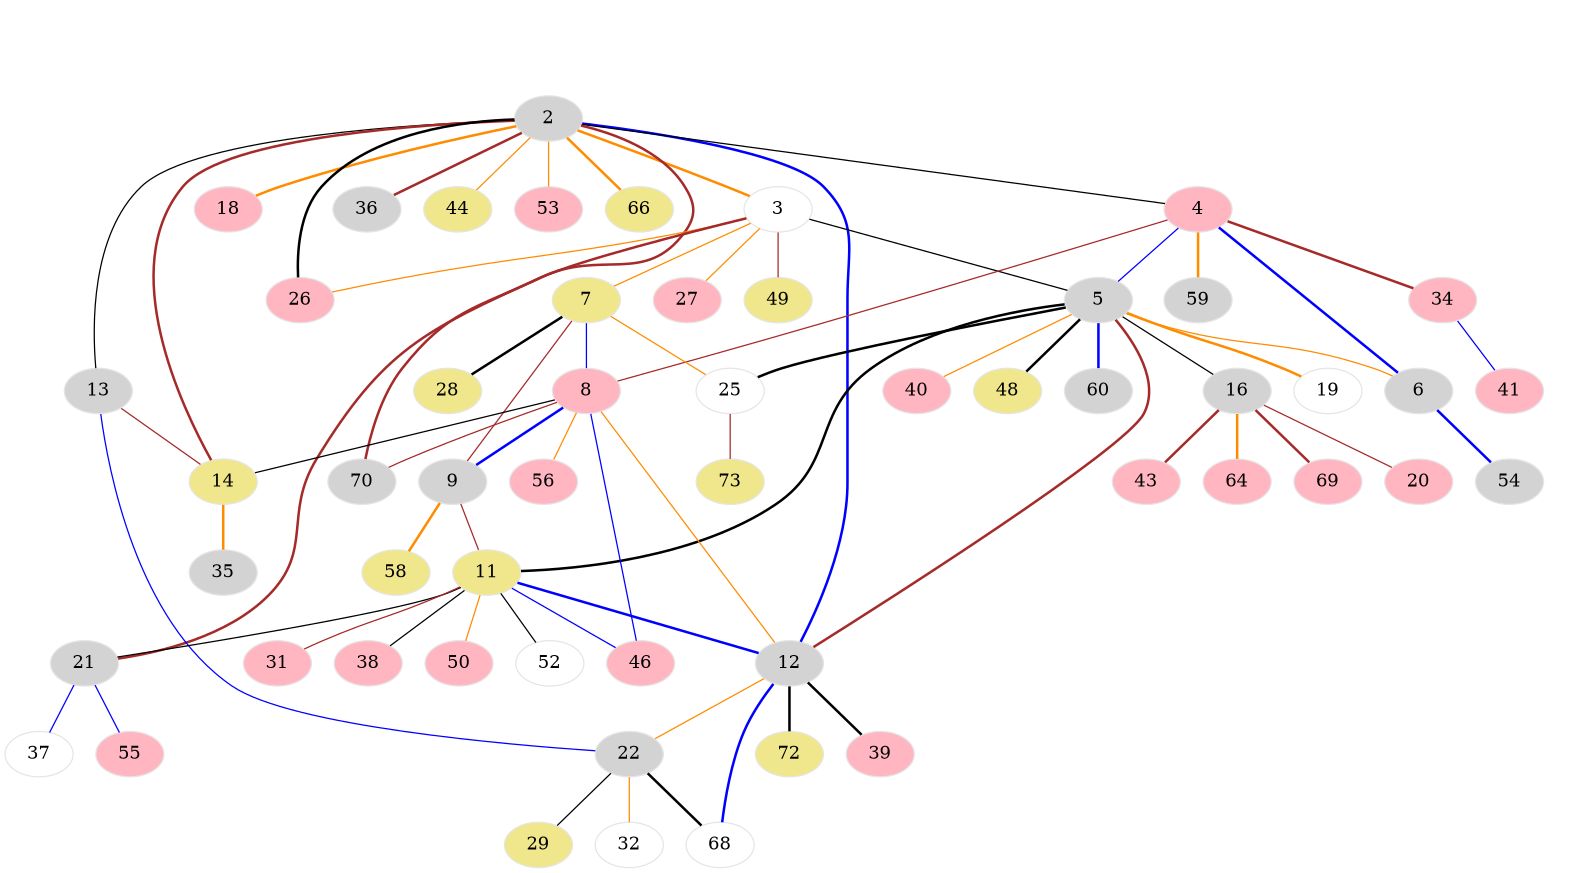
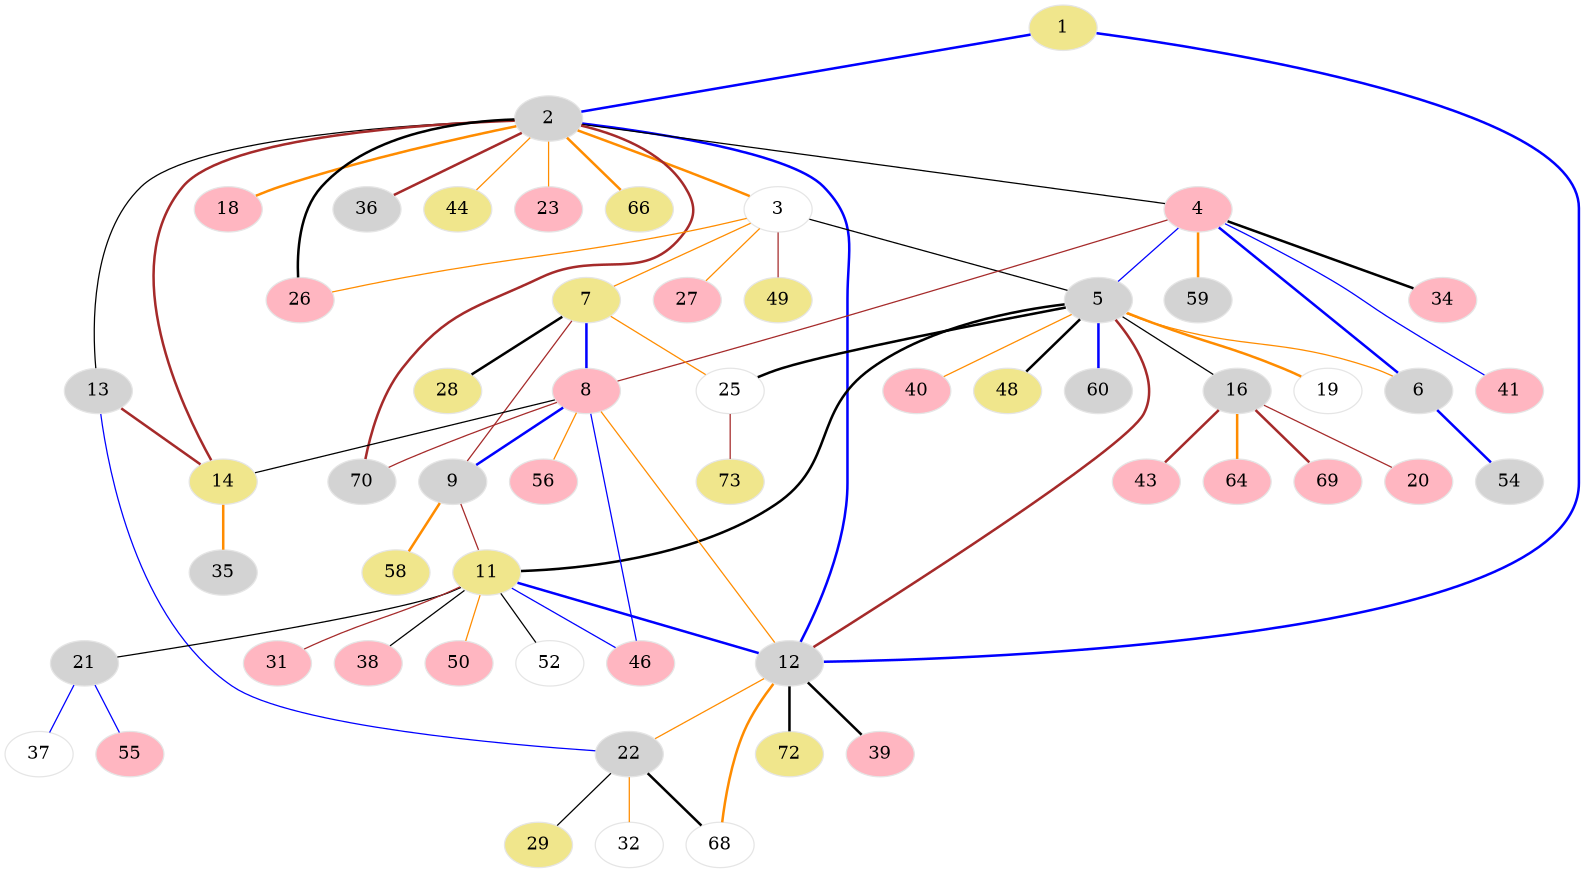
node "1": added
node "53": label "53" -> "23"
edge "4" -- "34": color brown -> black
edge "7" -- "8": style solid -> bold
edge "34" -- "41": now "4" -- "41"
edge "3" -- "21": removed
edge "13" -- "14": style solid -> bold
edge "12" -- "68": color blue -> darkorange
